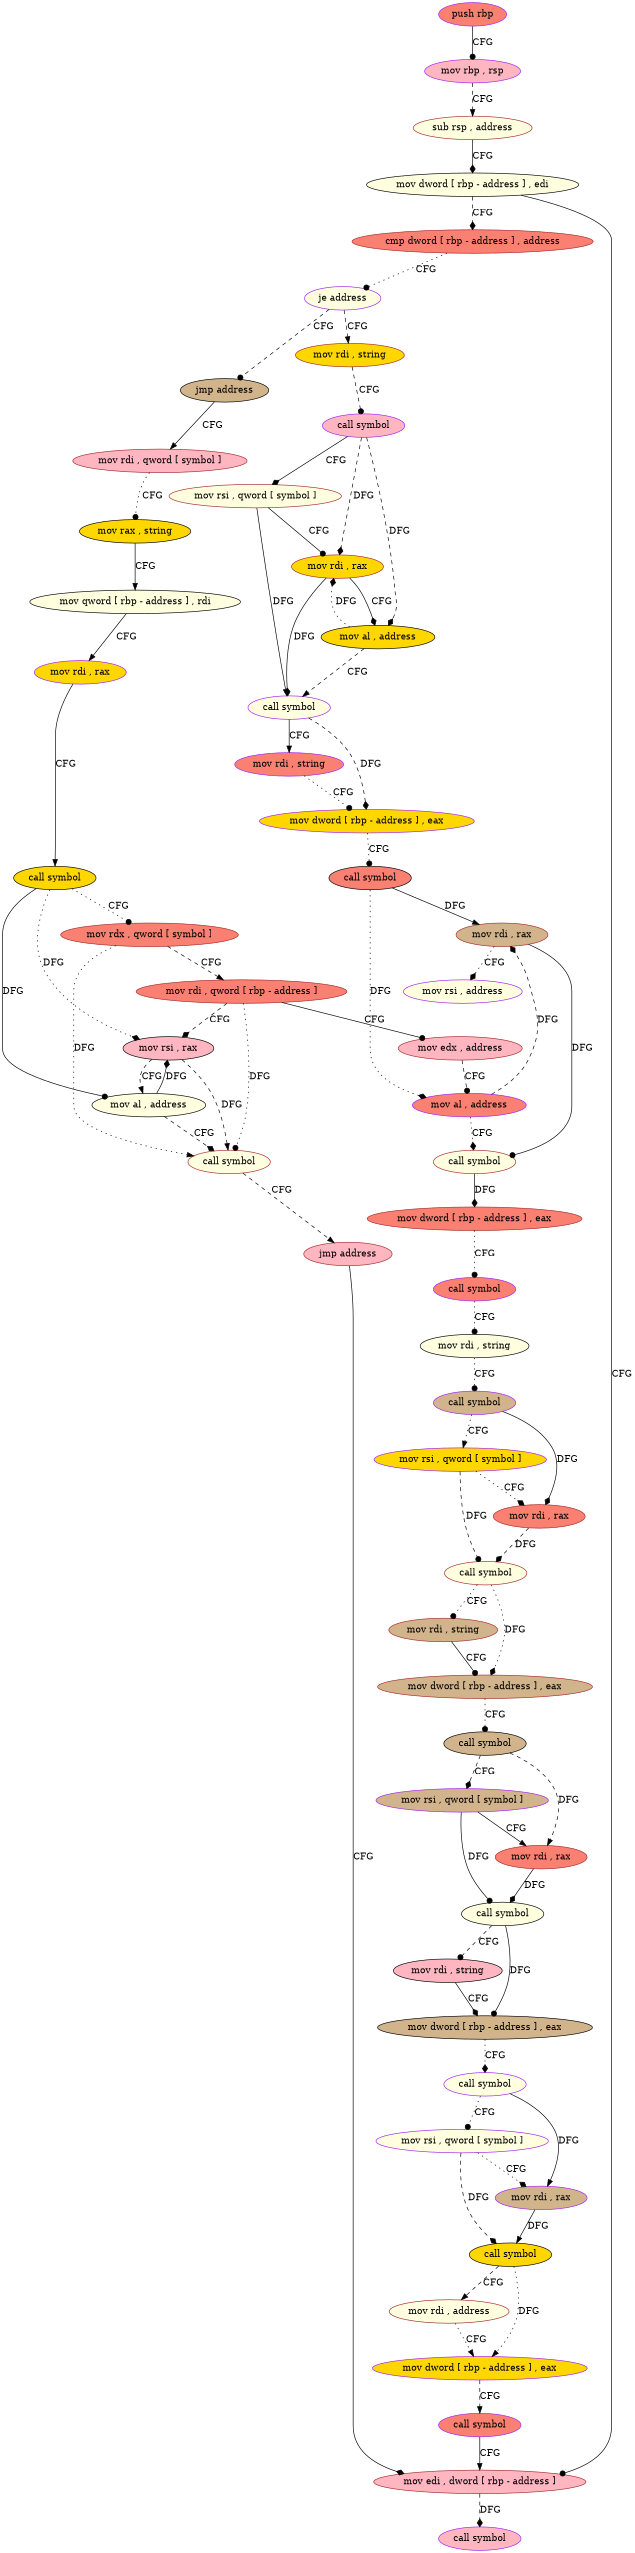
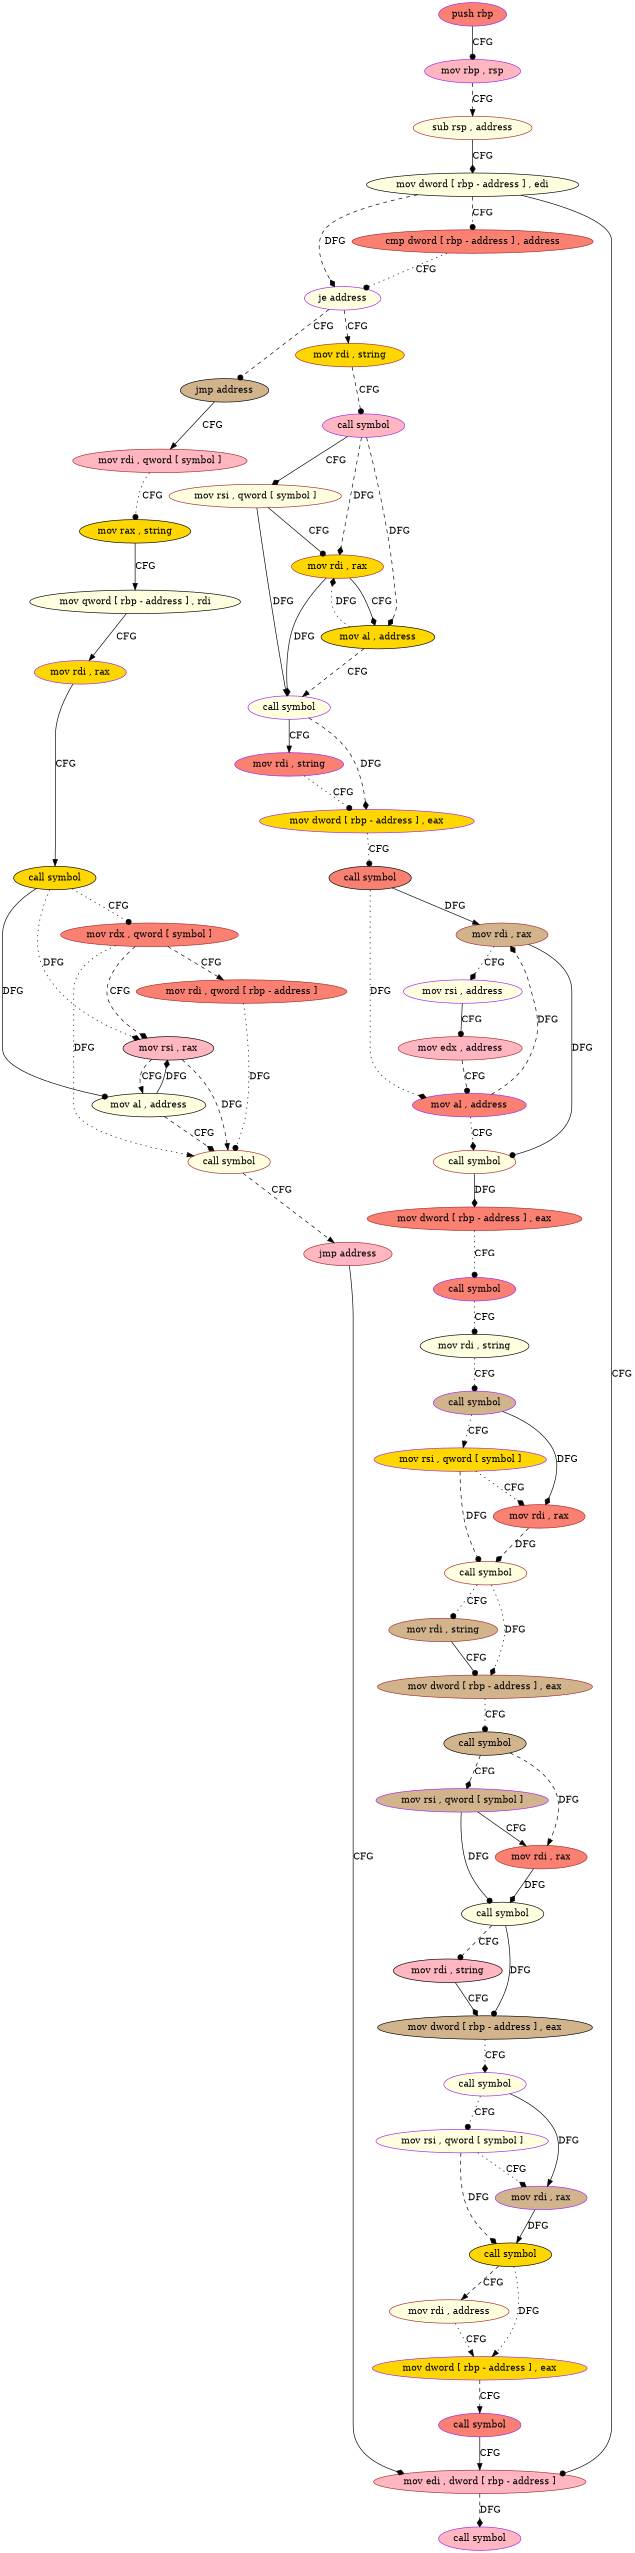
edge "mov dword [ rbp - address ] , edi" -> "cmp dword [ rbp - address ] , address": arrowhead diamond -> dot
edge "mov dword [ rbp - address ] , edi" -> "je address": added, label "DFG"
edge "mov rdi , qword [ rbp - address ]" -> "mov rsi , rax": now "mov rdx , qword [ symbol ]" -> "mov rsi , rax"
edge "mov rdi , qword [ rbp - address ]" -> "mov edx , address": now "mov rsi , address" -> "mov edx , address"
